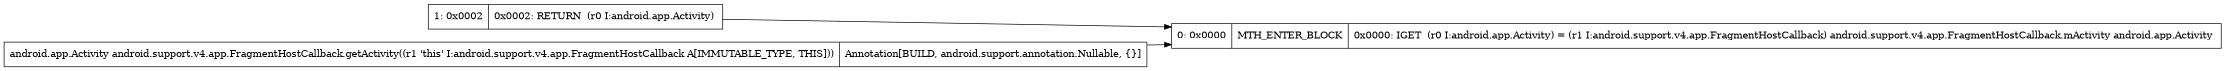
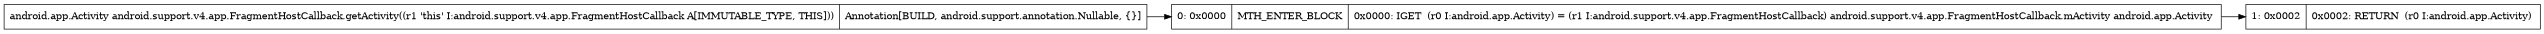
edge "1: 0x0002" -> "0: 0x0000": reversed
